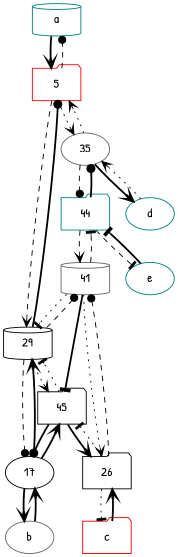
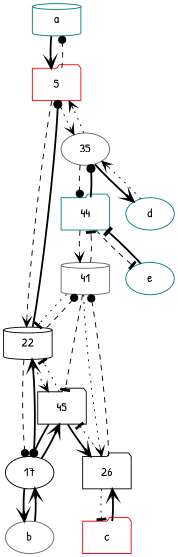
edge "41" -> "45": style bold -> dashed
node "29": label "29" -> "22"
